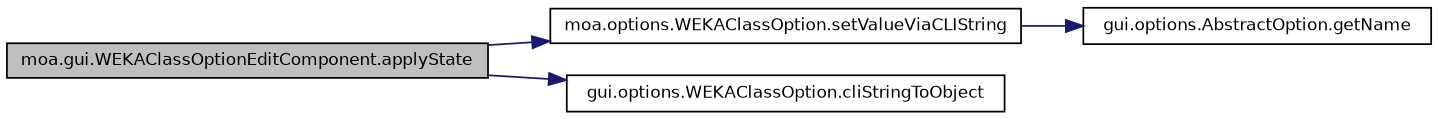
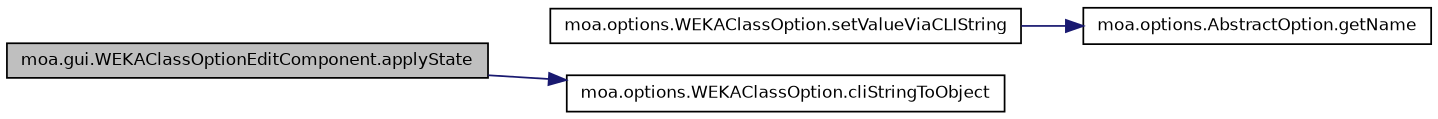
node "gui.options.AbstractOption.getName": label "gui.options.AbstractOption.getName" -> "moa.options.AbstractOption.getName"
edge "moa.gui.WEKAClassOptionEditComponent.applyState" -> "moa.options.WEKAClassOption.setValueViaCLIString": removed
node "gui.options.WEKAClassOption.cliStringToObject": label "gui.options.WEKAClassOption.cliStringToObject" -> "moa.options.WEKAClassOption.cliStringToObject"
